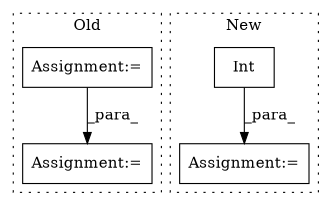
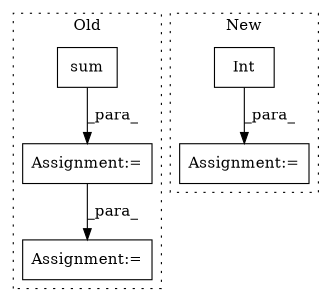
node "sum": added
